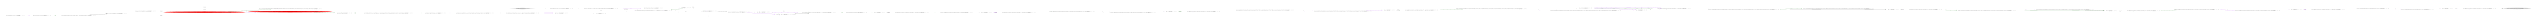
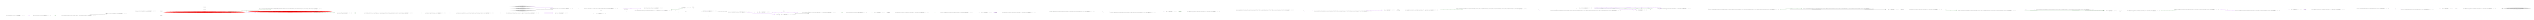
node "testAsymmetricWindowingBefore['0', '0', '1']": added
node "testAsymmetricWindowingAfter['1', '0', '0']": added
